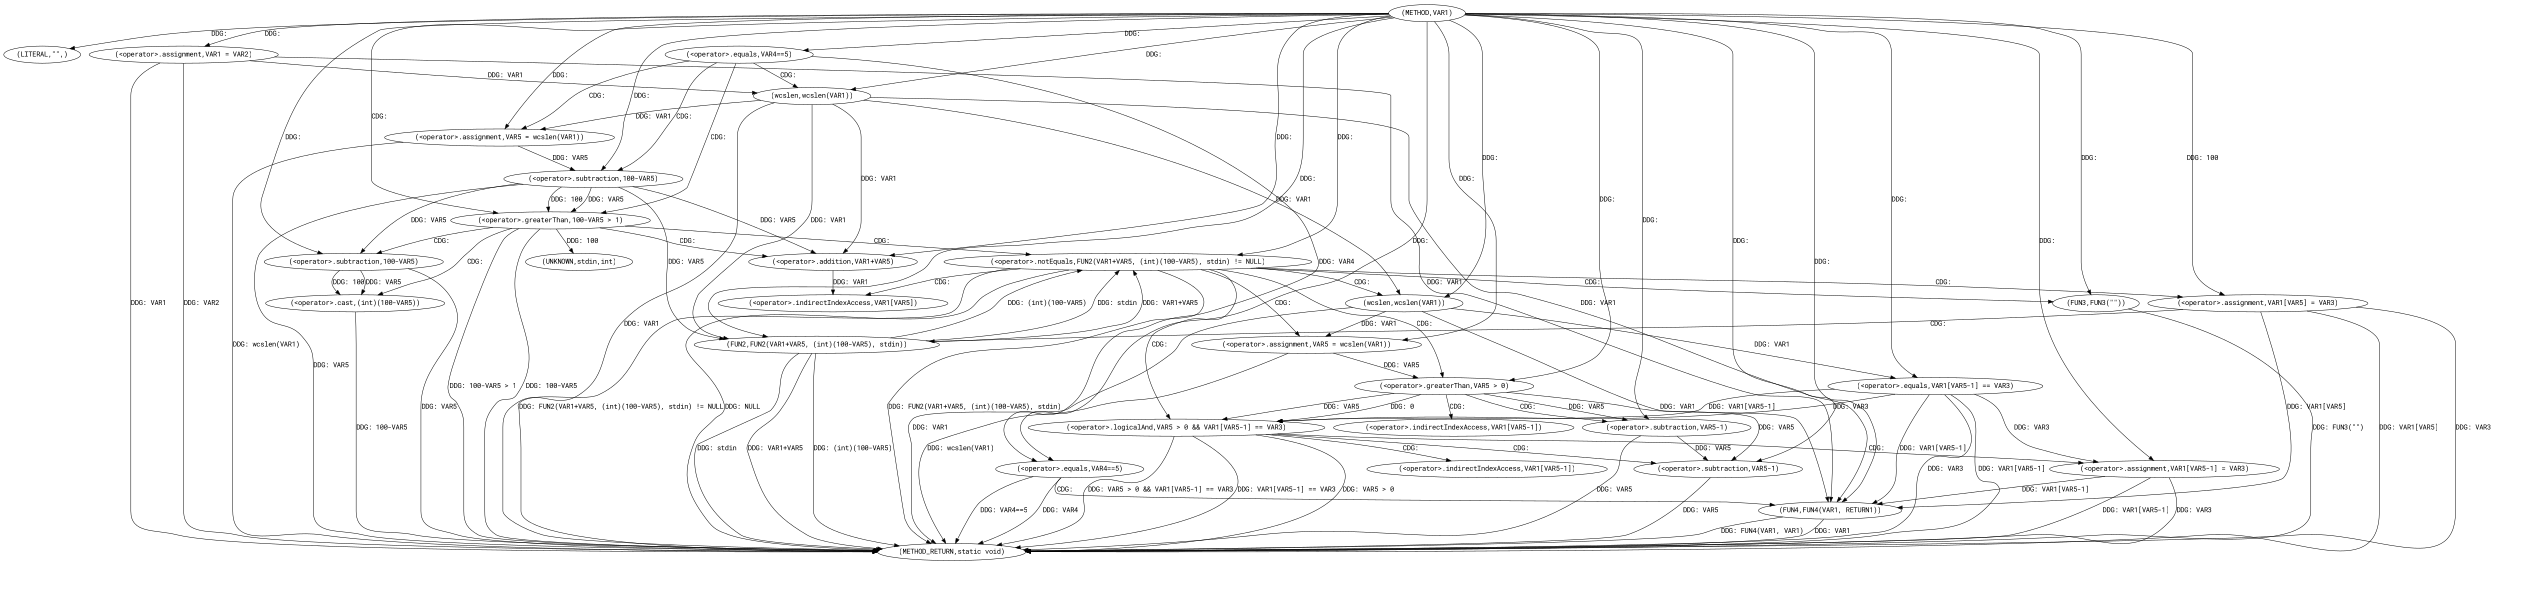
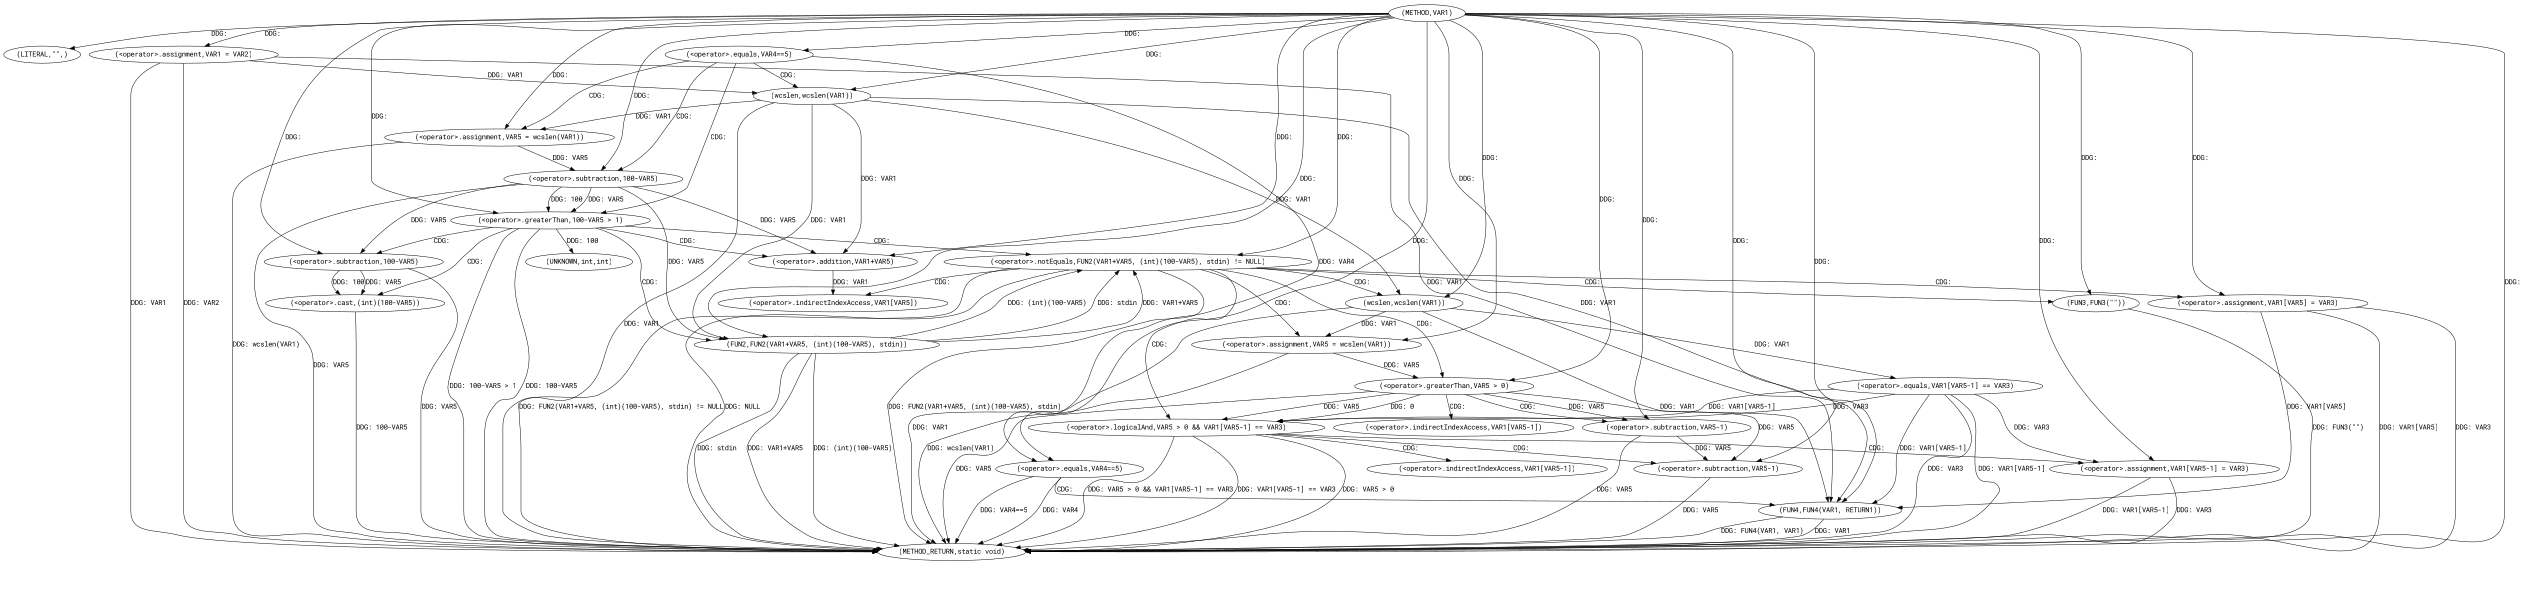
edge "(METHOD,VAR1)" -> "(<operator>.equals,VAR1[VAR5-1] == VAR3)": now "(METHOD,VAR1)" -> "(METHOD_RETURN,static void)"
edge "(METHOD,VAR1)" -> "(<operator>.greaterThan,100-VAR5 > 1)": label "CDG: " -> "DDG: "
edge "(METHOD,VAR1)" -> "(<operator>.assignment,VAR1[VAR5] = VAR3)": label "DDG: 100" -> "DDG: "
node "(UNKNOWN,stdin,int)": label "(UNKNOWN,stdin,int)" -> "(UNKNOWN,int,int)"
edge "(<operator>.assignment,VAR1[VAR5] = VAR3)" -> "(FUN2,FUN2(VAR1+VAR5, (int)(100-VAR5), stdin))": now "(<operator>.greaterThan,100-VAR5 > 1)" -> "(FUN2,FUN2(VAR1+VAR5, (int)(100-VAR5), stdin))"
edge "(<operator>.greaterThan,VAR5 > 0)" -> "(METHOD_RETURN,static void)": added, label "DDG: VAR5"
edge "(<operator>.assignment,VAR1[VAR5-1] = VAR3)" -> "(FUN4,FUN4(VAR1, RETURN1))": removed, label "DDG: VAR1[VAR5-1]"
